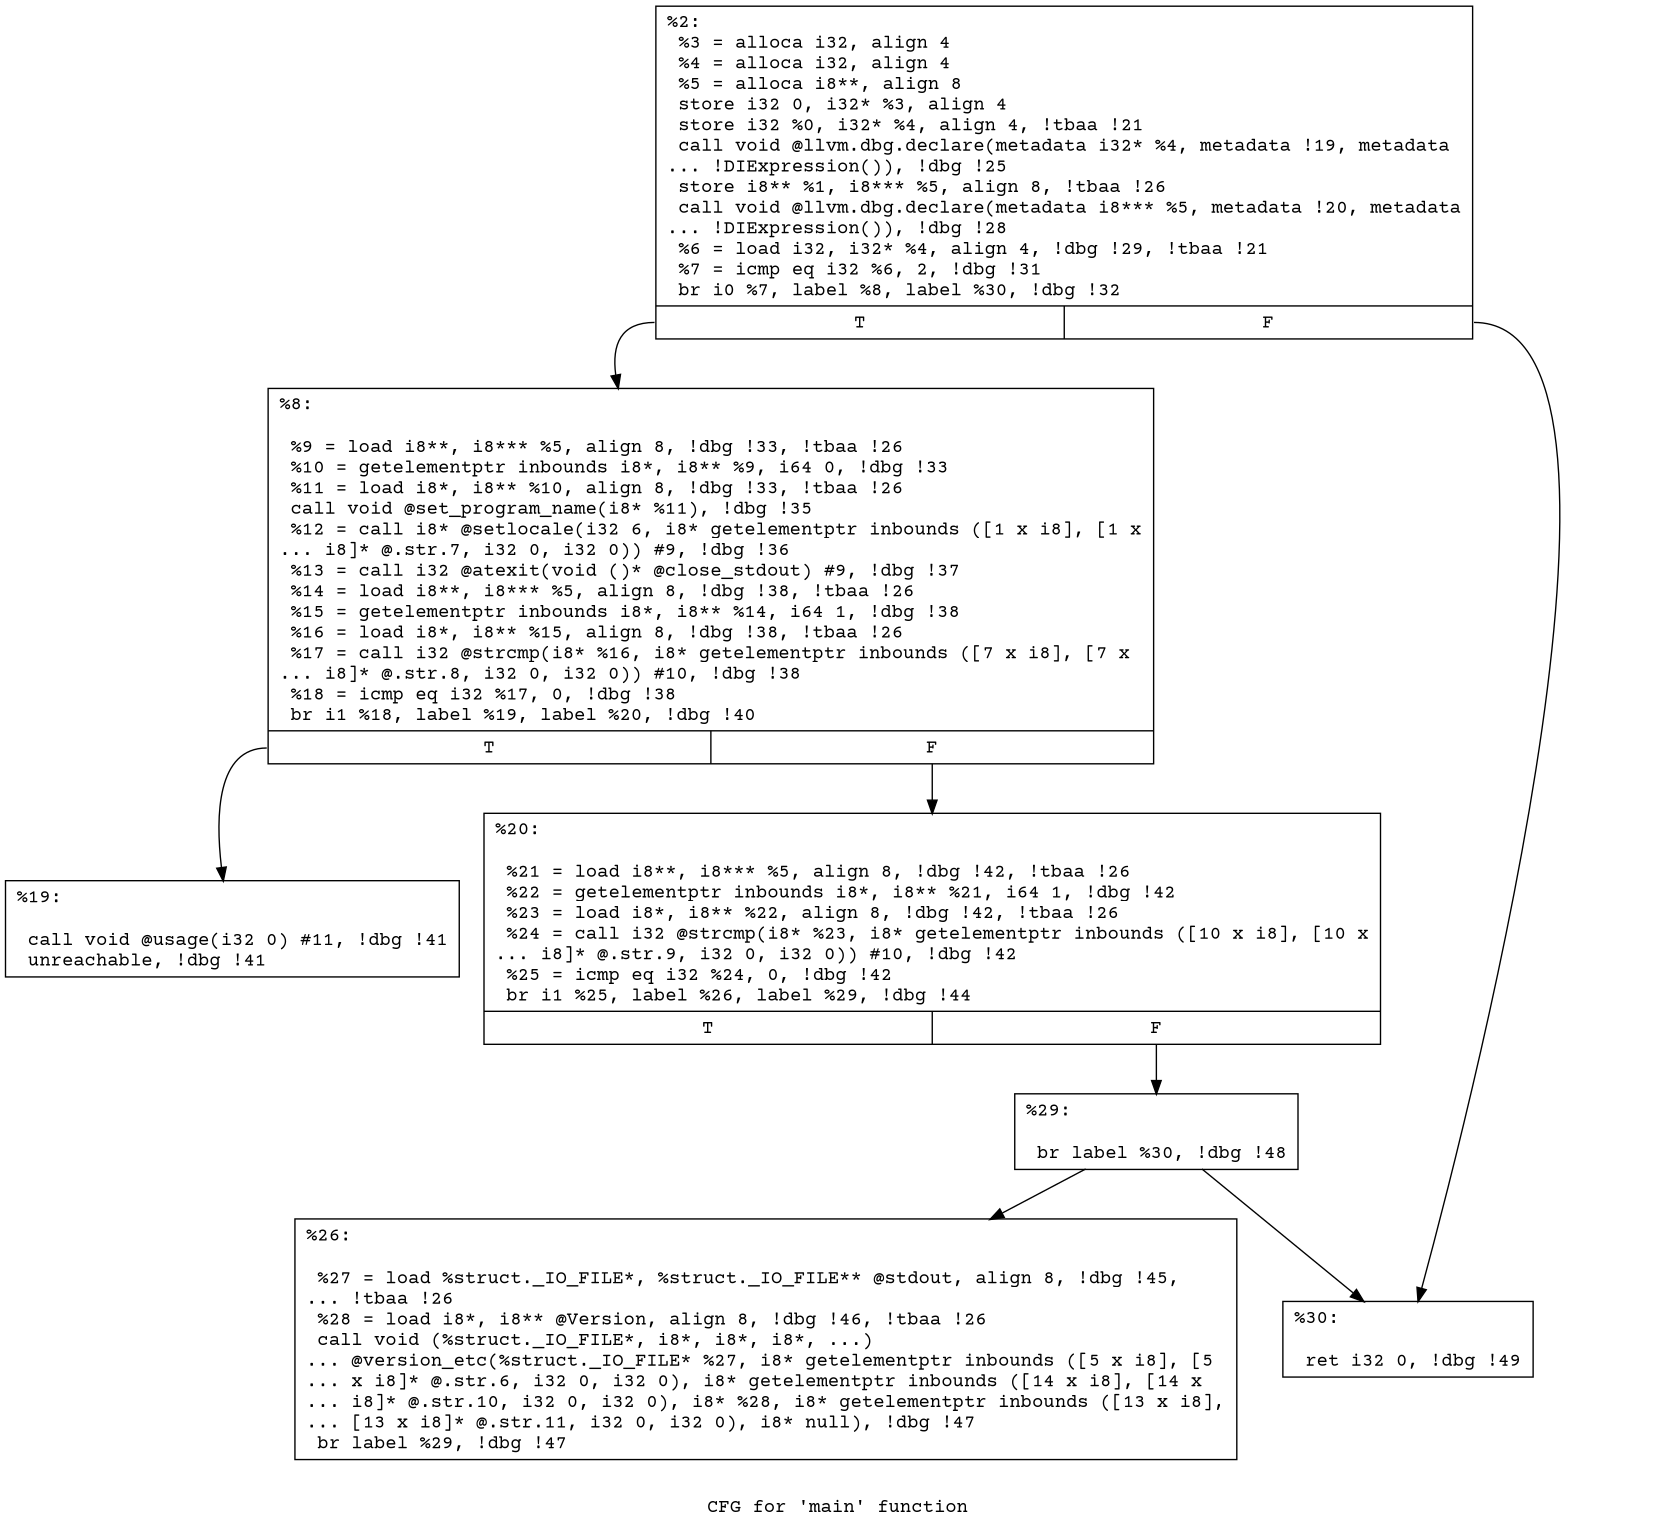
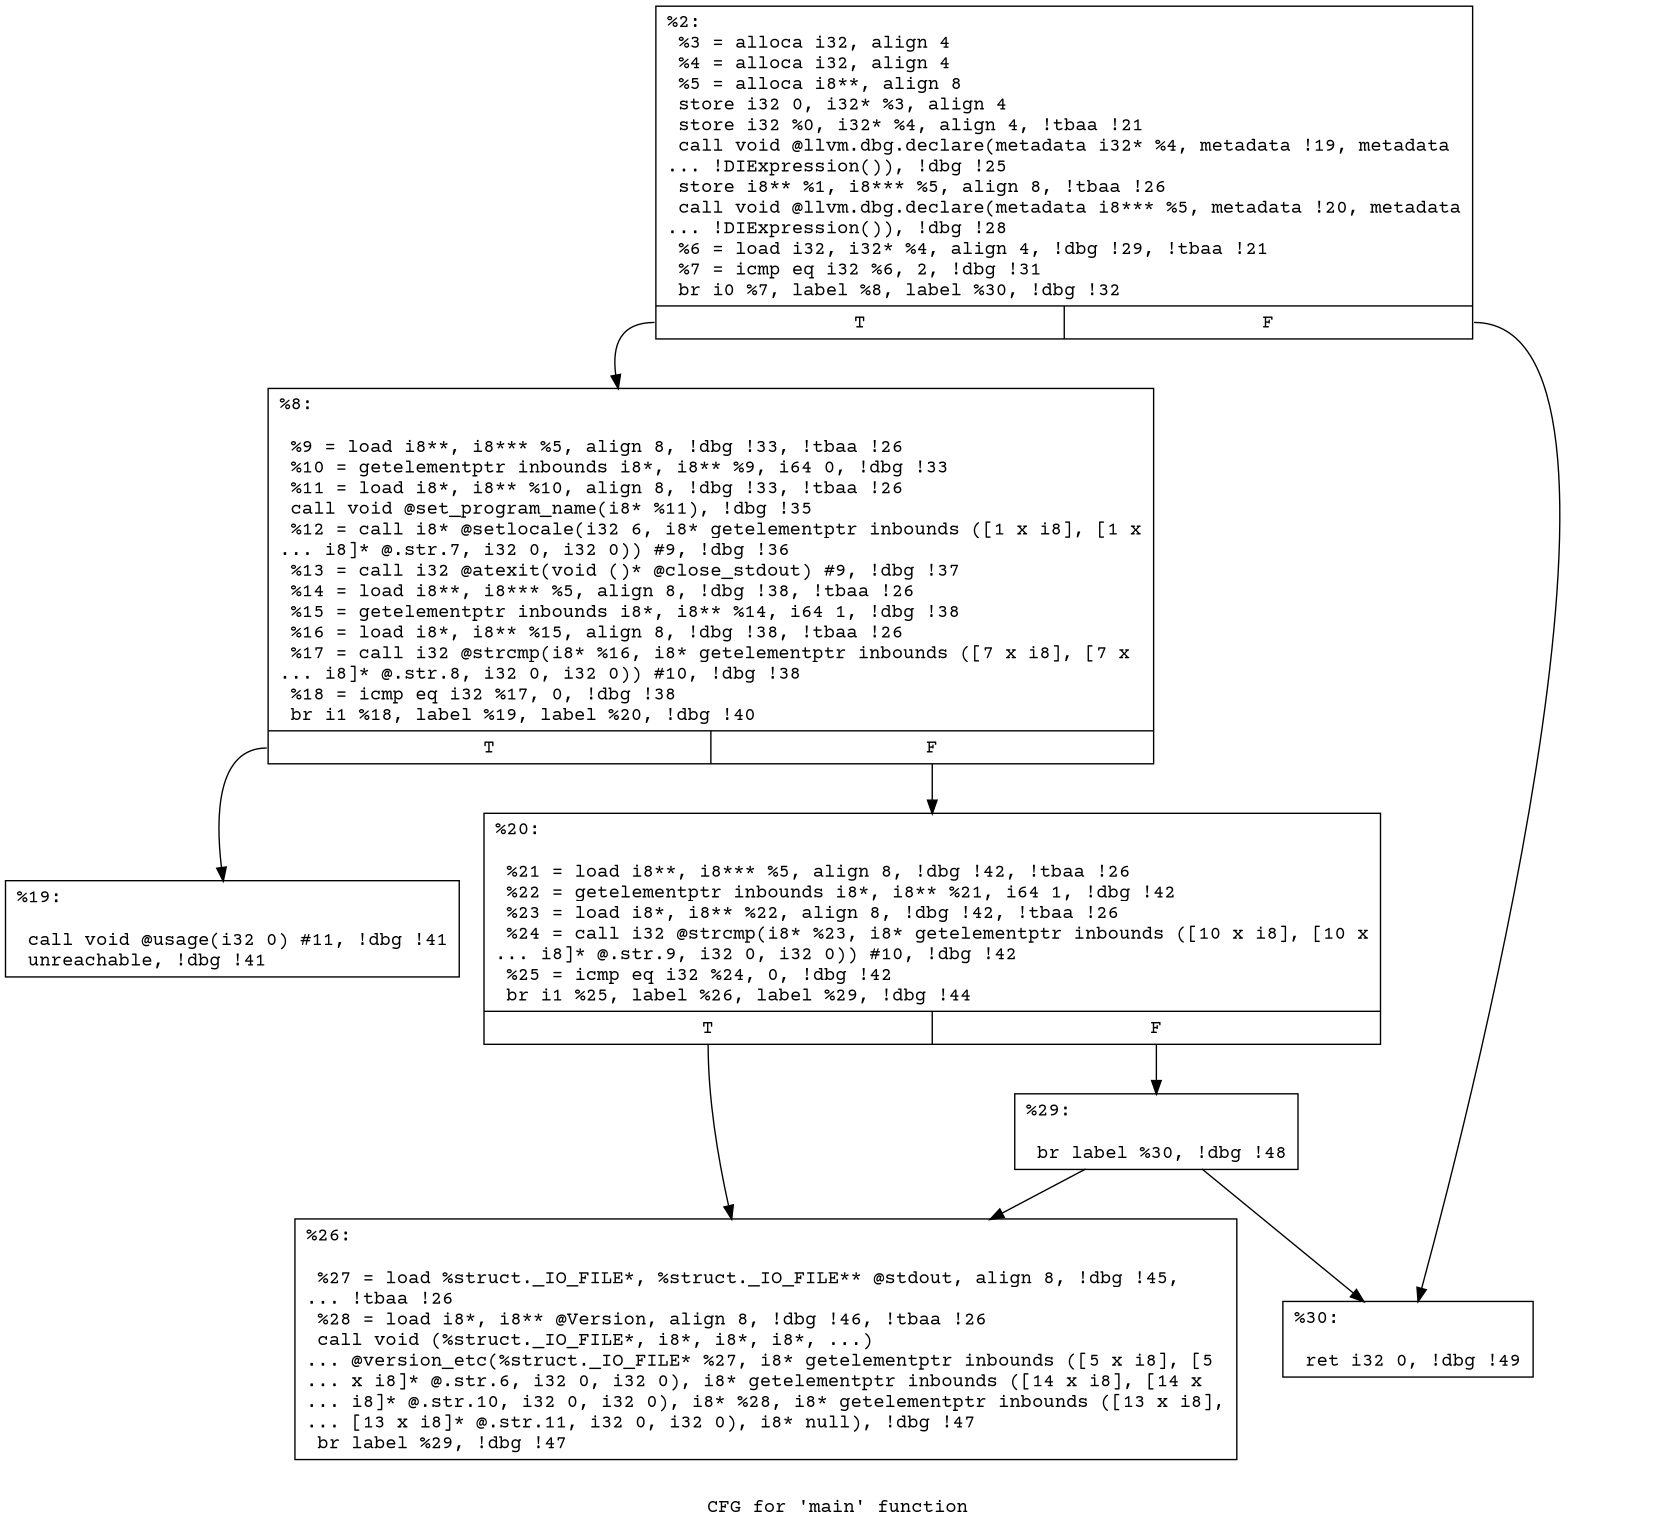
edge "%20:" -> "%26:": added
